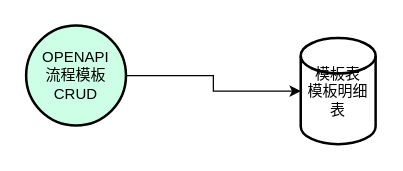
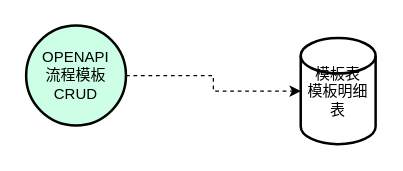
edge "OPENAPI 流程模板CRUD" -> "模板表 模板明细表": style solid -> dashed
